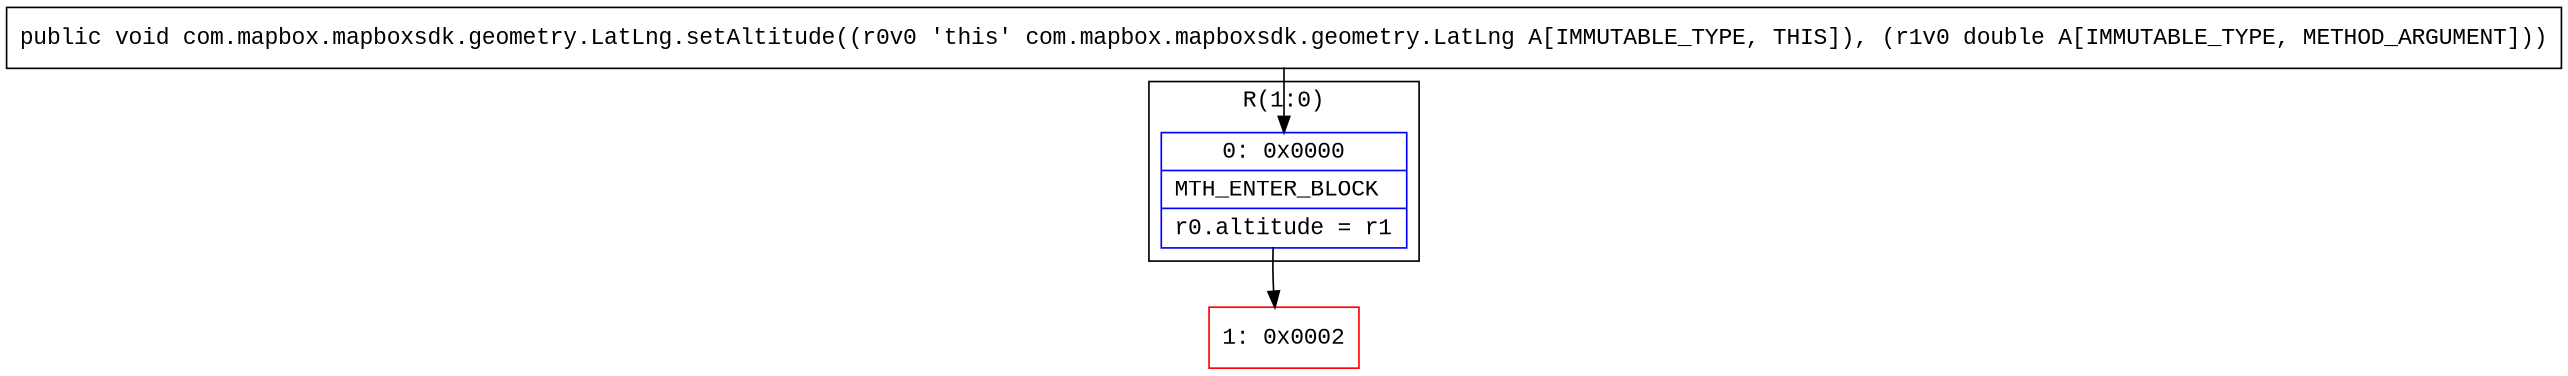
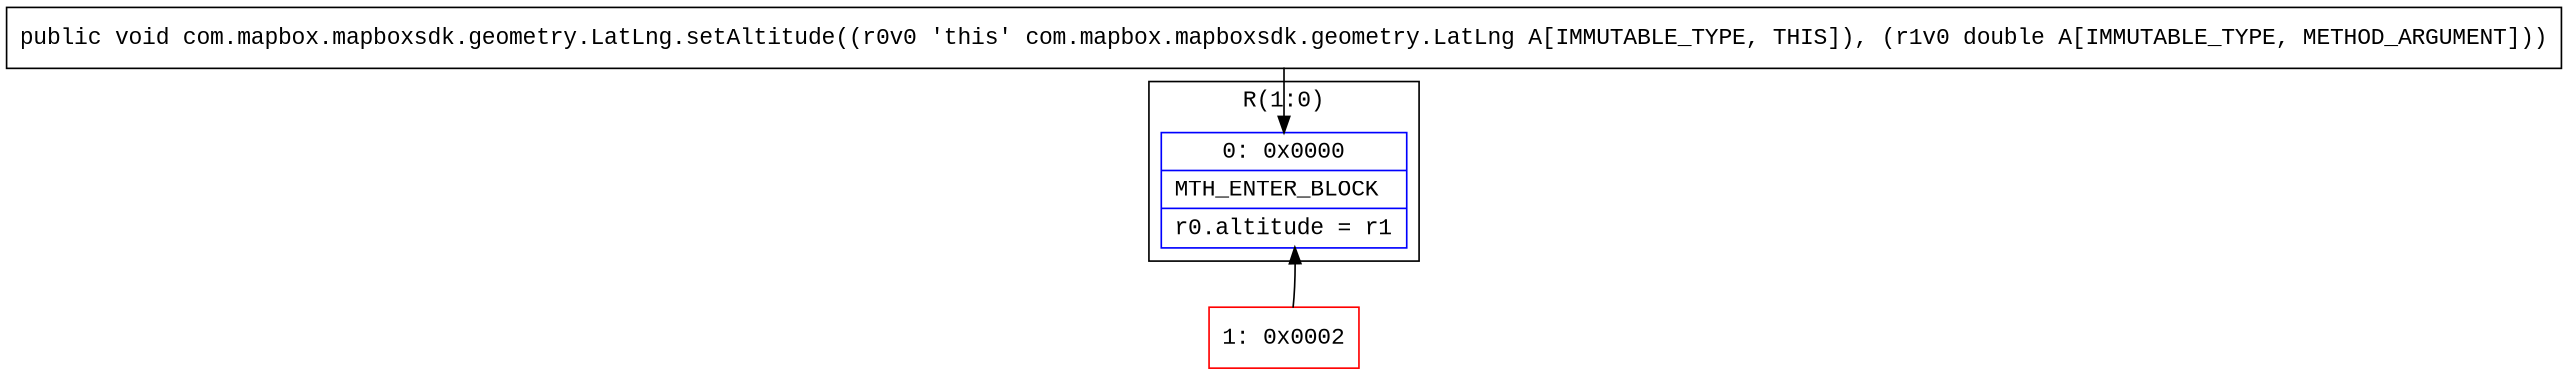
edge "0: 0x0000" -> "1: 0x0002": reversed
